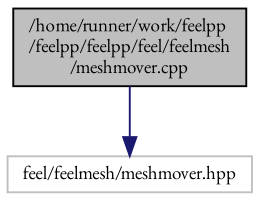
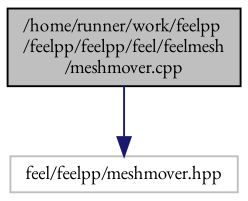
node "feel/feelmesh/meshmover.hpp": label "feel/feelmesh/meshmover.hpp" -> "feel/feelpp/meshmover.hpp"
